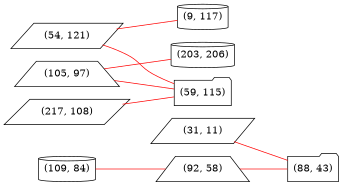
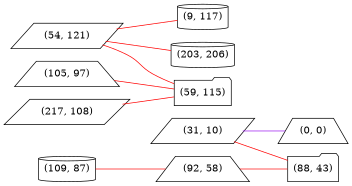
edge "(203, 206)" -- "(105, 97)": now "(203, 206)" -- "(54, 121)"
node "(31, 11)": label "(31, 11)" -> "(31, 10)"
node "(0, 0)": added
node "(109, 84)": label "(109, 84)" -> "(109, 87)"
